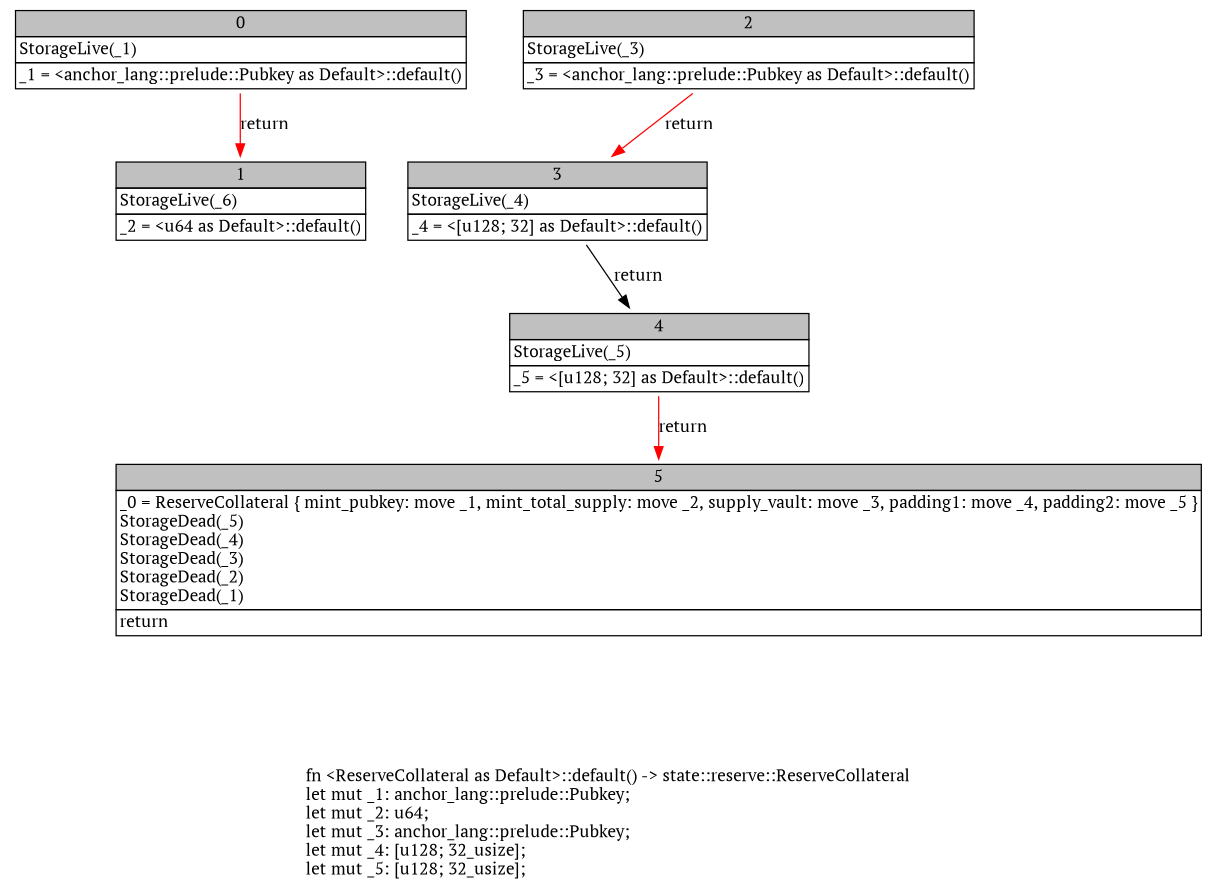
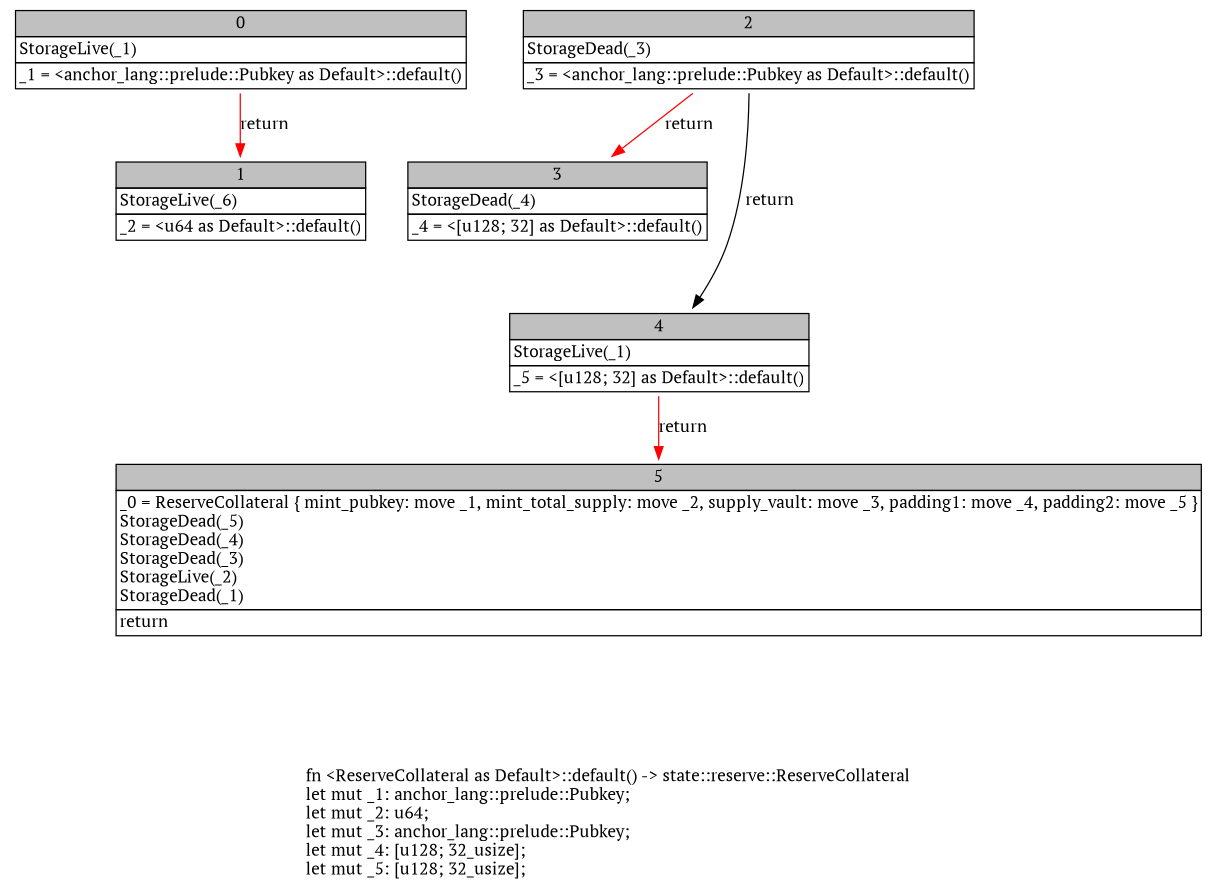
node "2": text "StorageLive(_3)" -> "StorageDead(_3)"
node "3": text "StorageLive(_4)" -> "StorageDead(_4)"
edge "3" -> "4": now "2" -> "4"
node "4": text "StorageLive(_5)" -> "StorageLive(_1)"
node "5": text "StorageDead(_2)" -> "StorageLive(_2)"
